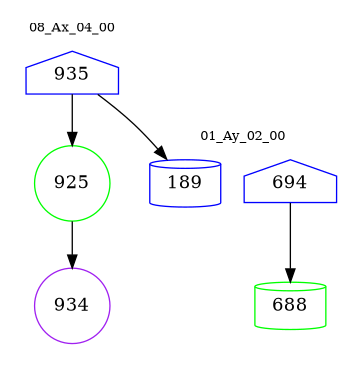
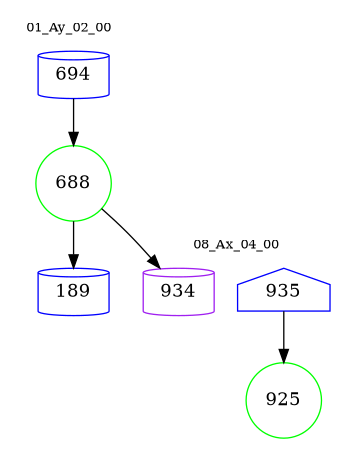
edge "935" -> "189": now "688" -> "189"
node "694": shape house -> cylinder
edge "925" -> "934": now "688" -> "934"
node "934": shape circle -> cylinder
node "688": shape cylinder -> circle
